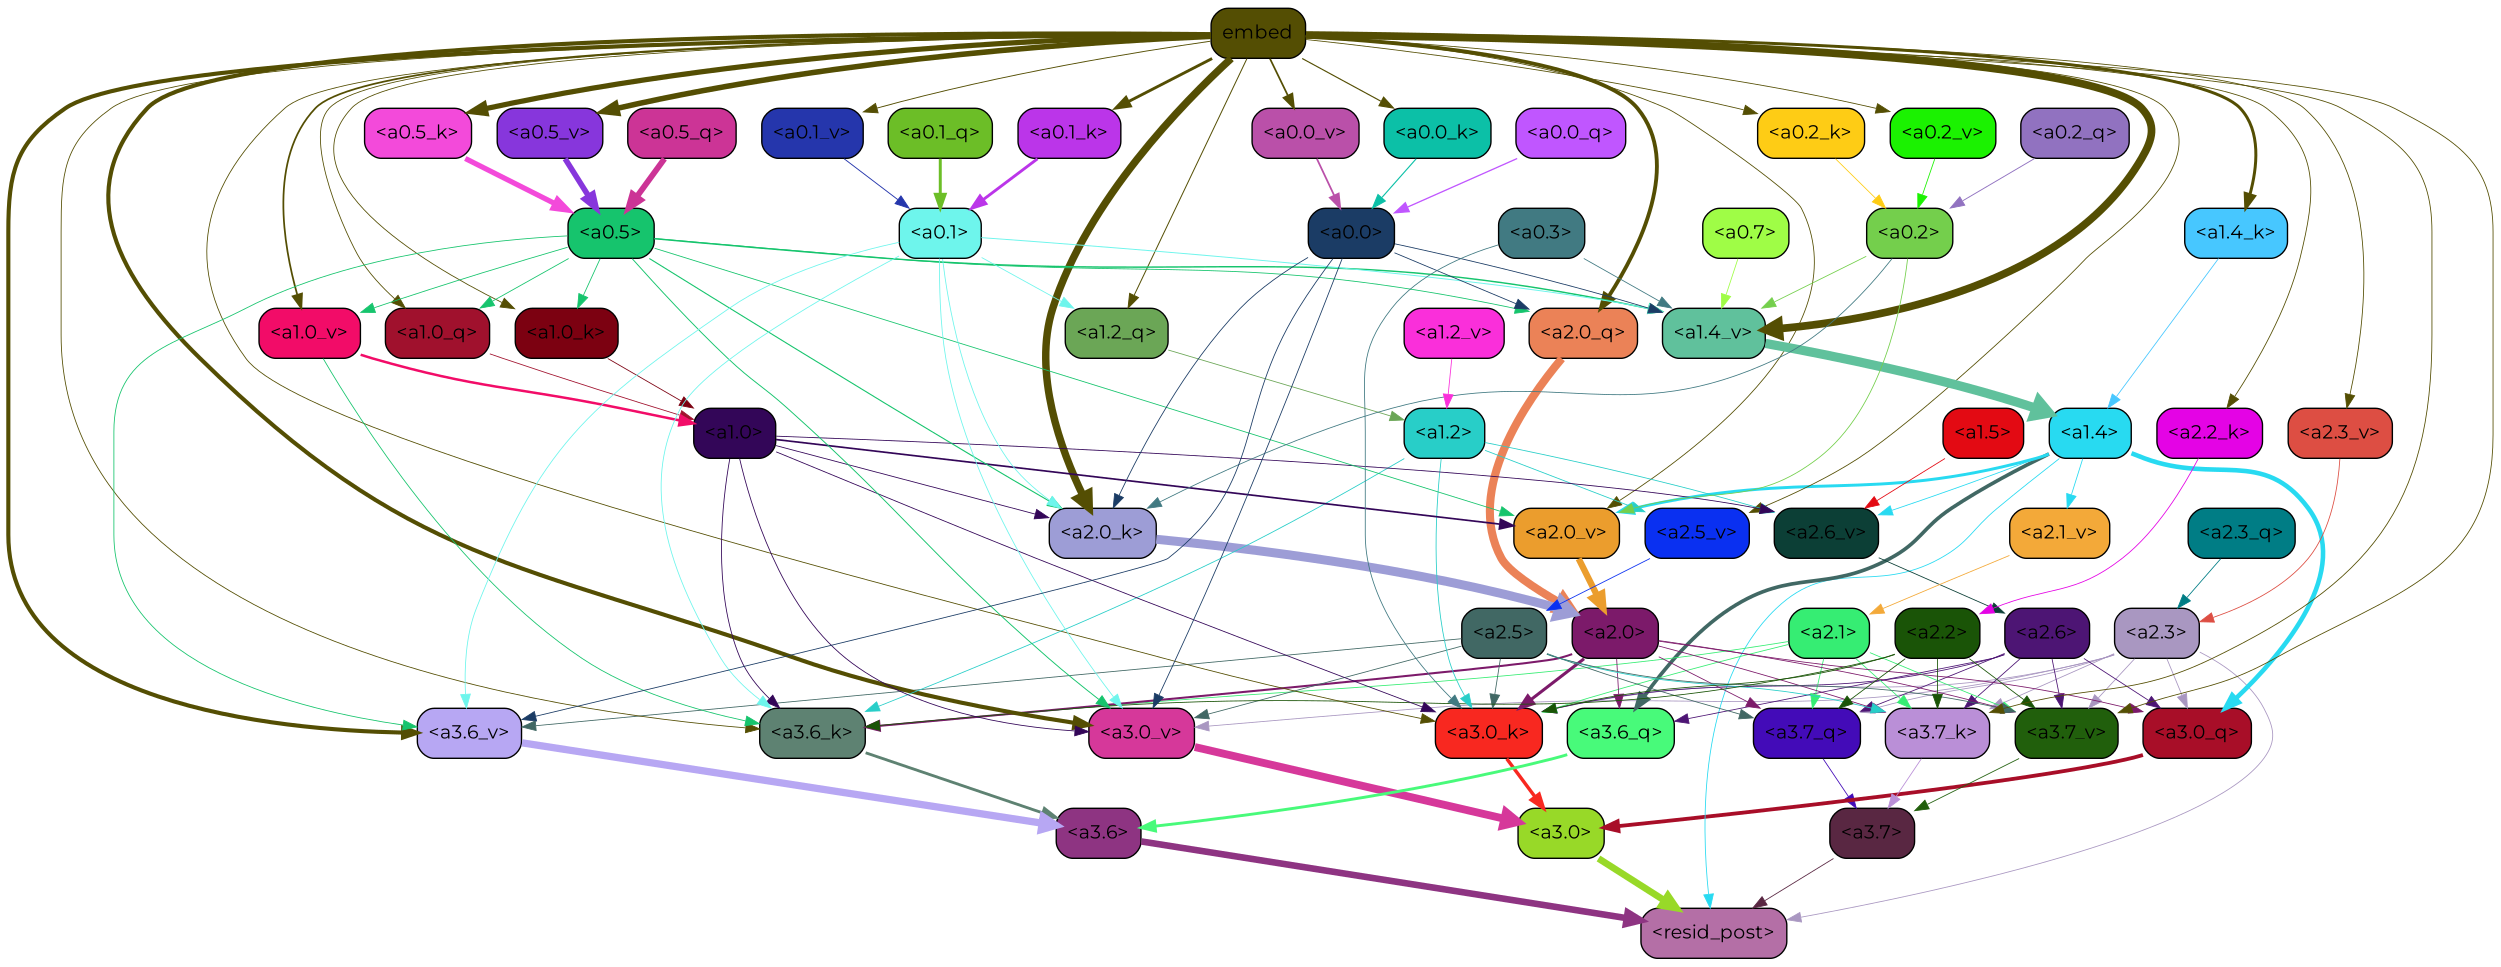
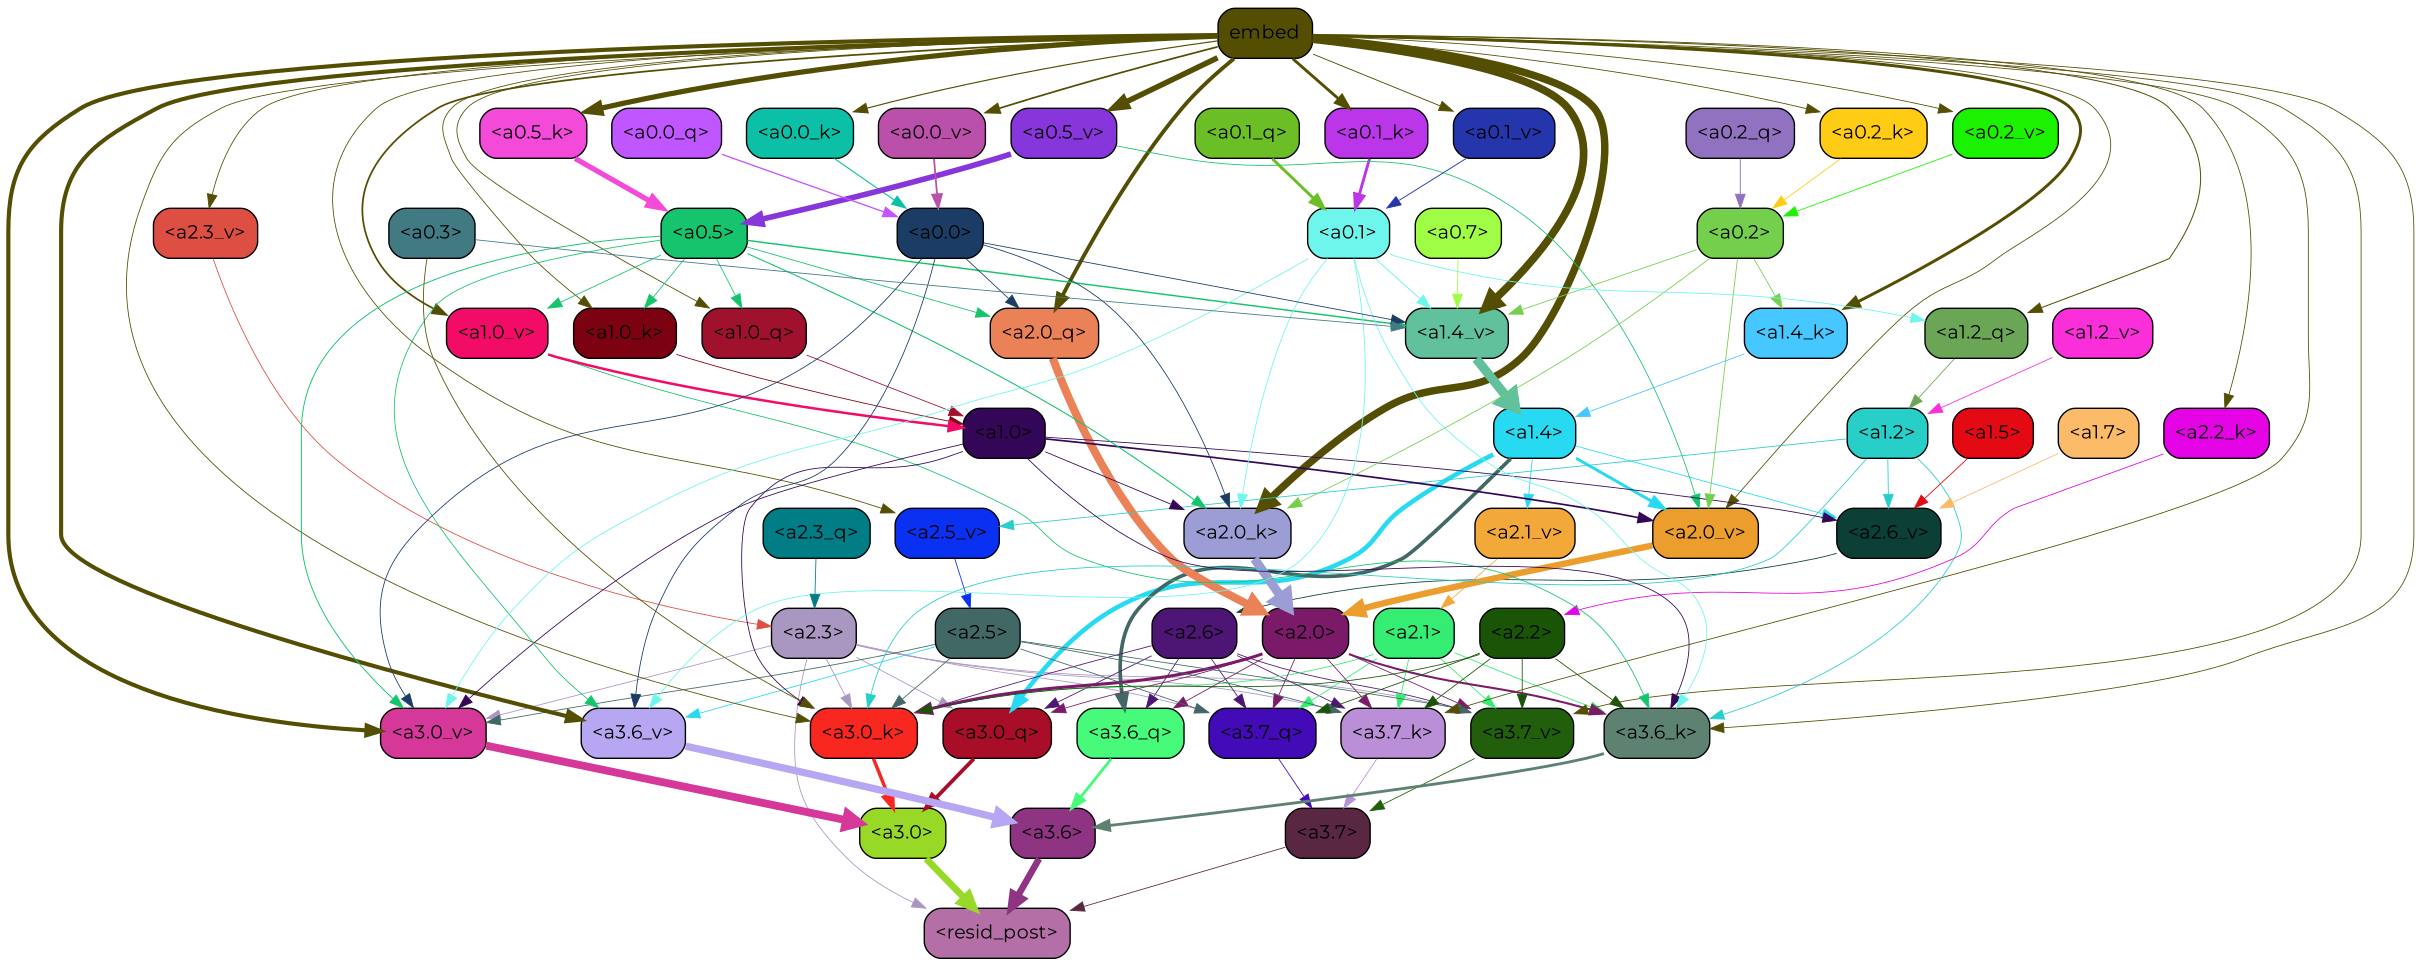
node "<a0.5_q>": removed
edge "<a0.2>" -> "<a1.4_k>": added
edge "<a0.5>" -> "<a2.0_v>": now "<a0.5_v>" -> "<a2.0_v>"
edge "<a0.2>" -> "<a2.0_k>": color #417a82 -> #74cf4c
node "<a1.7>": added
edge "<a0.3>" -> "<a3.0_k>": color #417a82 -> #544e03
edge "<a1.4>" -> "<resid_post>": removed
edge "<a2.5>" -> "<a3.6_v>": color #416864 -> #28daf1
edge "<a2.5>" -> "<a3.7_k>": color #28cec8 -> #416864
